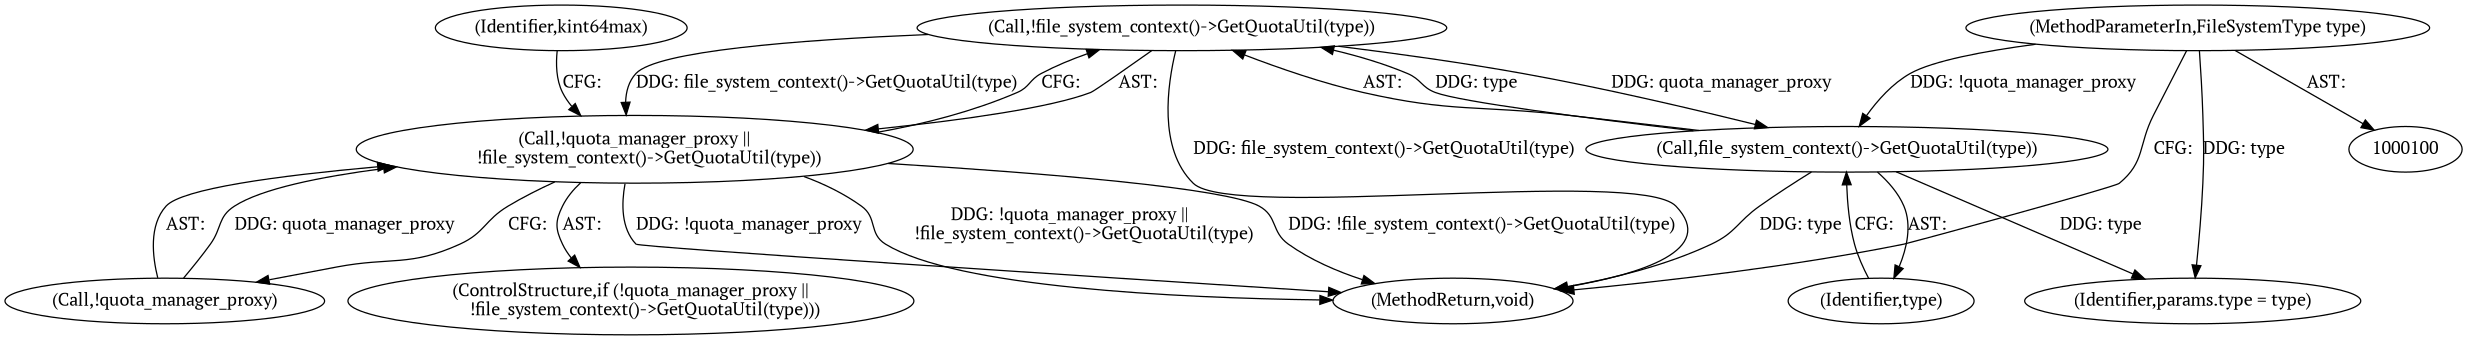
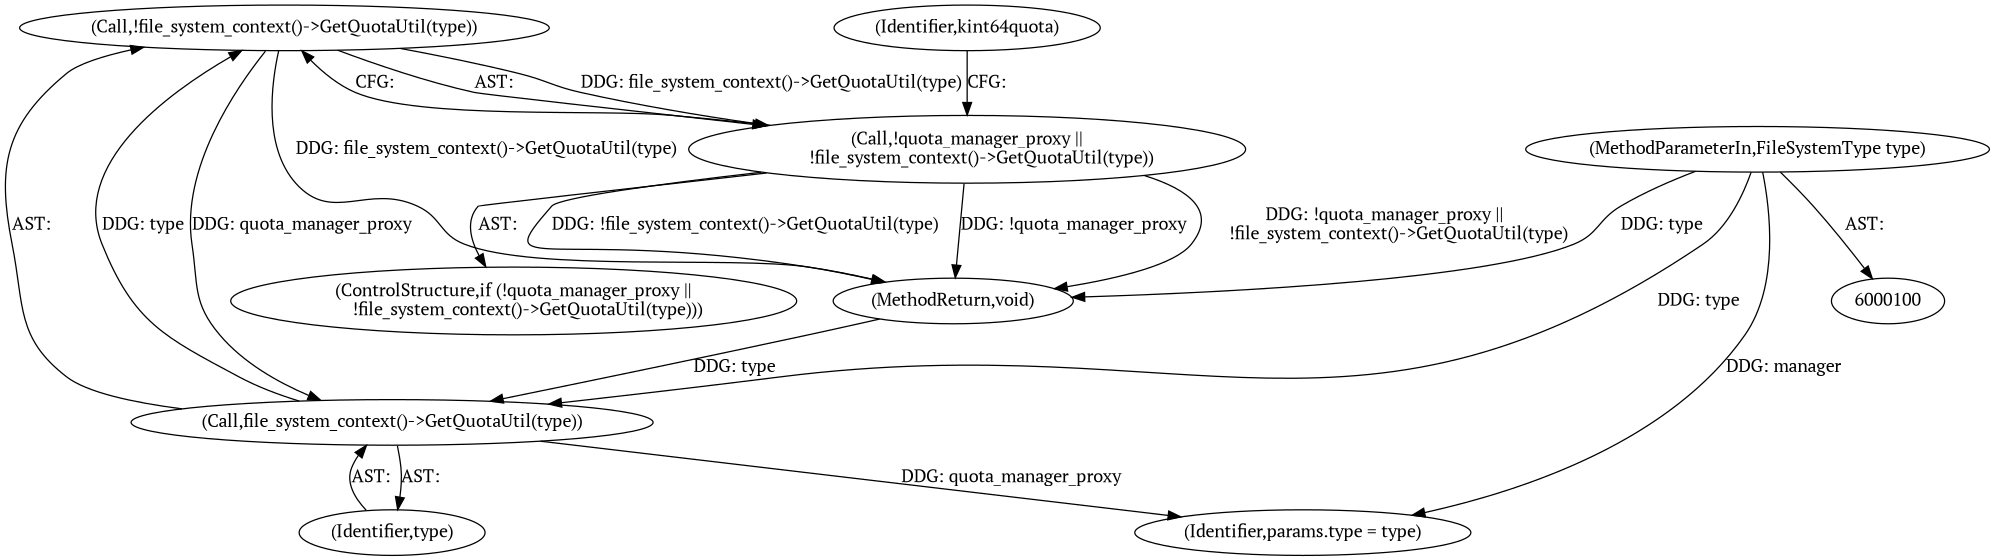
node "(Identifier,kint64max)": label "(Identifier,kint64max)" -> "(Identifier,kint64quota)"
edge "(MethodParameterIn,FileSystemType type)" -> "(Call,file_system_context()->GetQuotaUtil(type))": label "DDG: !quota_manager_proxy" -> "DDG: type"
edge "(MethodParameterIn,FileSystemType type)" -> "(MethodReturn,void)": label "CFG: " -> "DDG: type"
edge "(MethodParameterIn,FileSystemType type)" -> "(Identifier,params.type = type)": label "DDG: type" -> "DDG: manager"
node "1000100": label "1000100" -> "6000100"
edge "(Identifier,type)" -> "(Call,file_system_context()->GetQuotaUtil(type))": label "CFG: " -> "AST: "
edge "(Call,file_system_context()->GetQuotaUtil(type))" -> "(Identifier,params.type = type)": label "DDG: type" -> "DDG: quota_manager_proxy"
edge "(Call,file_system_context()->GetQuotaUtil(type))" -> "(MethodReturn,void)": reversed
node "(Call,!quota_manager_proxy)": removed
